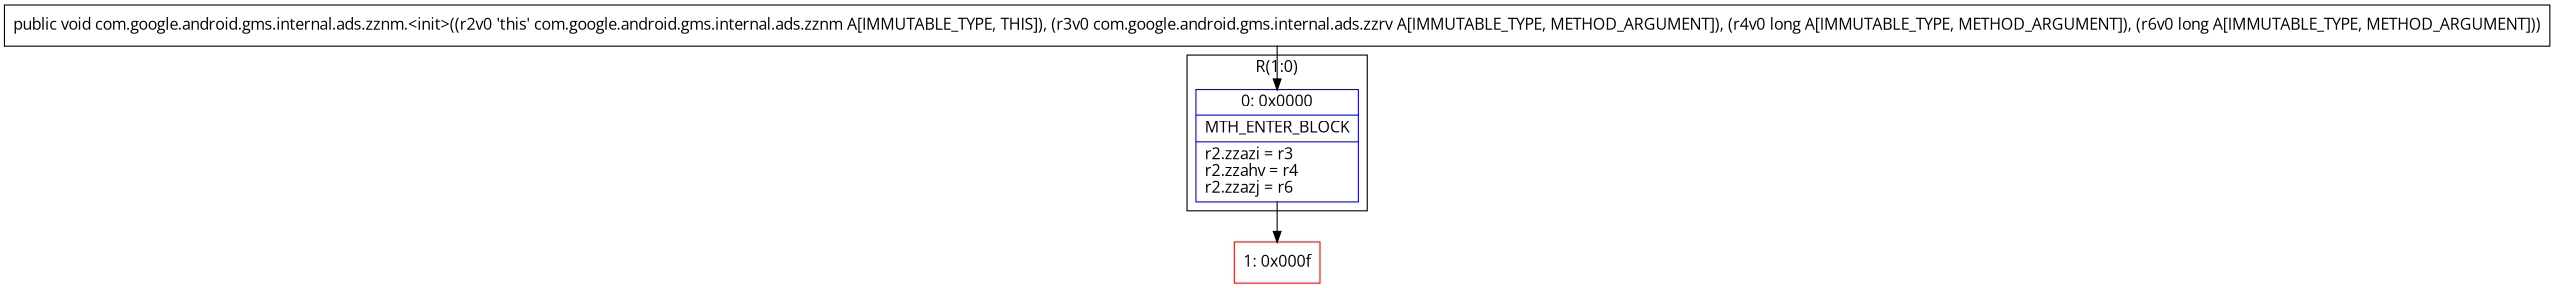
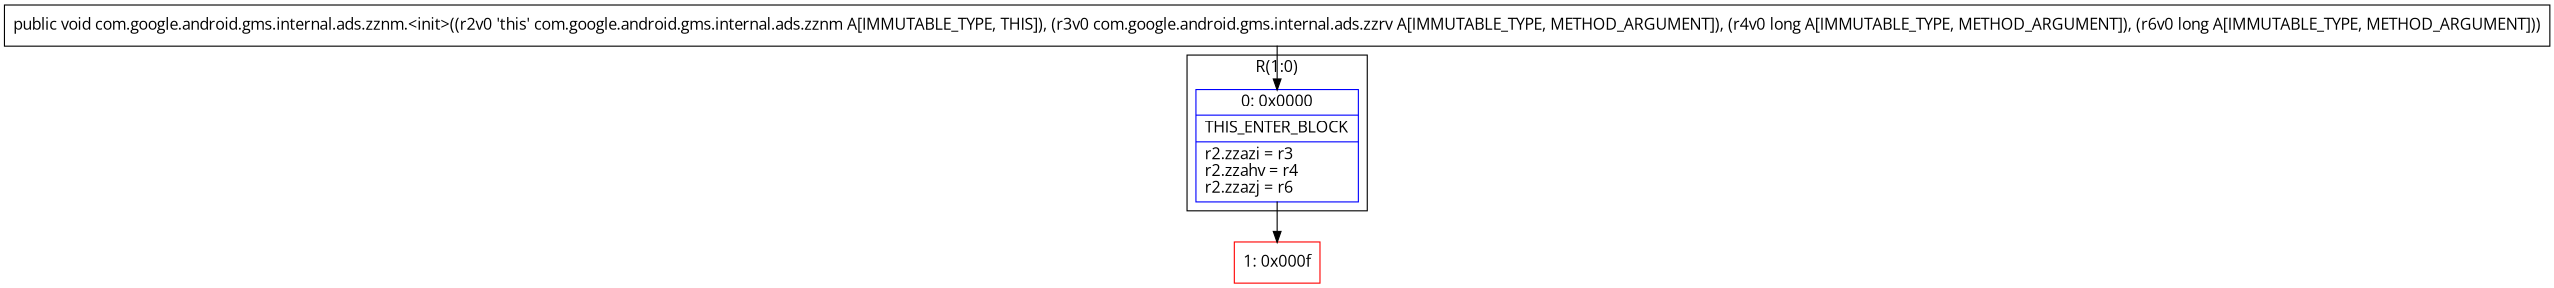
node "0: 0x0000": text "MTH_ENTER_BLOCK" -> "THIS_ENTER_BLOCK"
